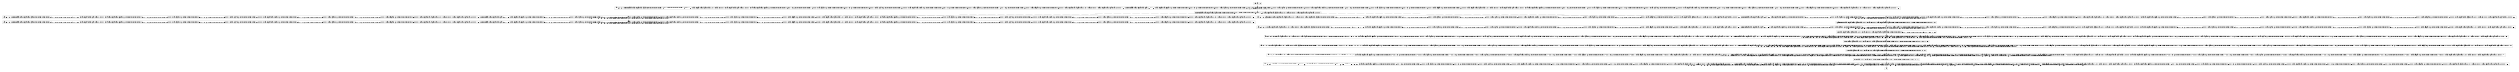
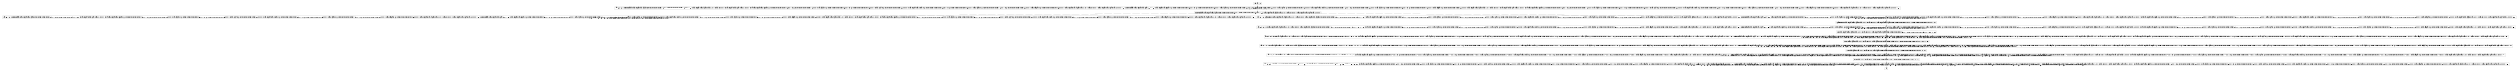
node "Leaf": removed
